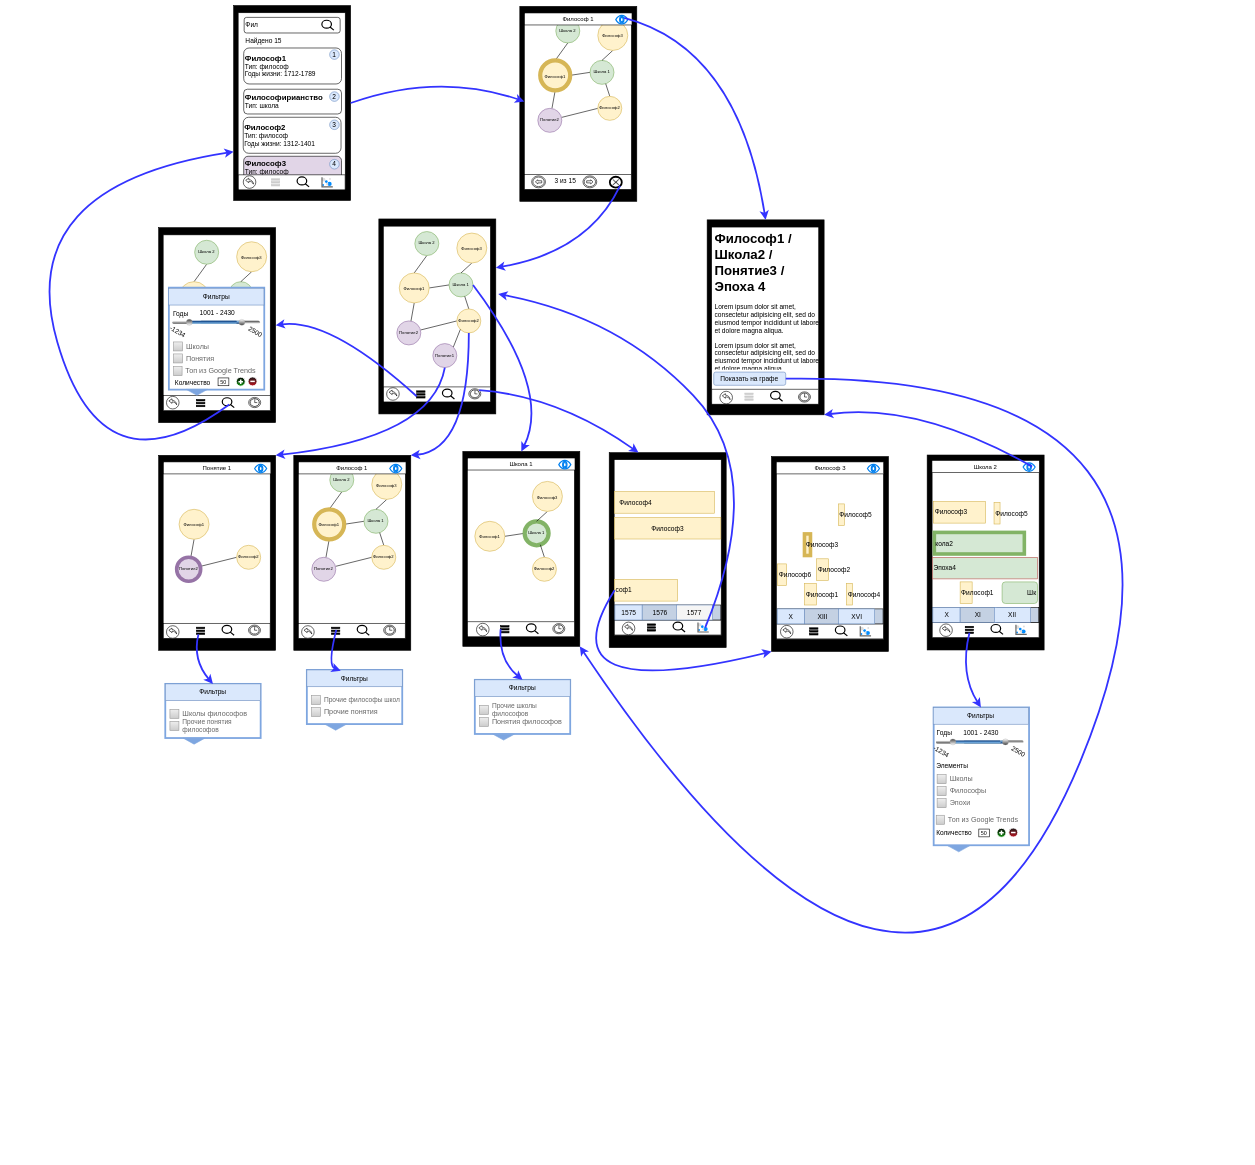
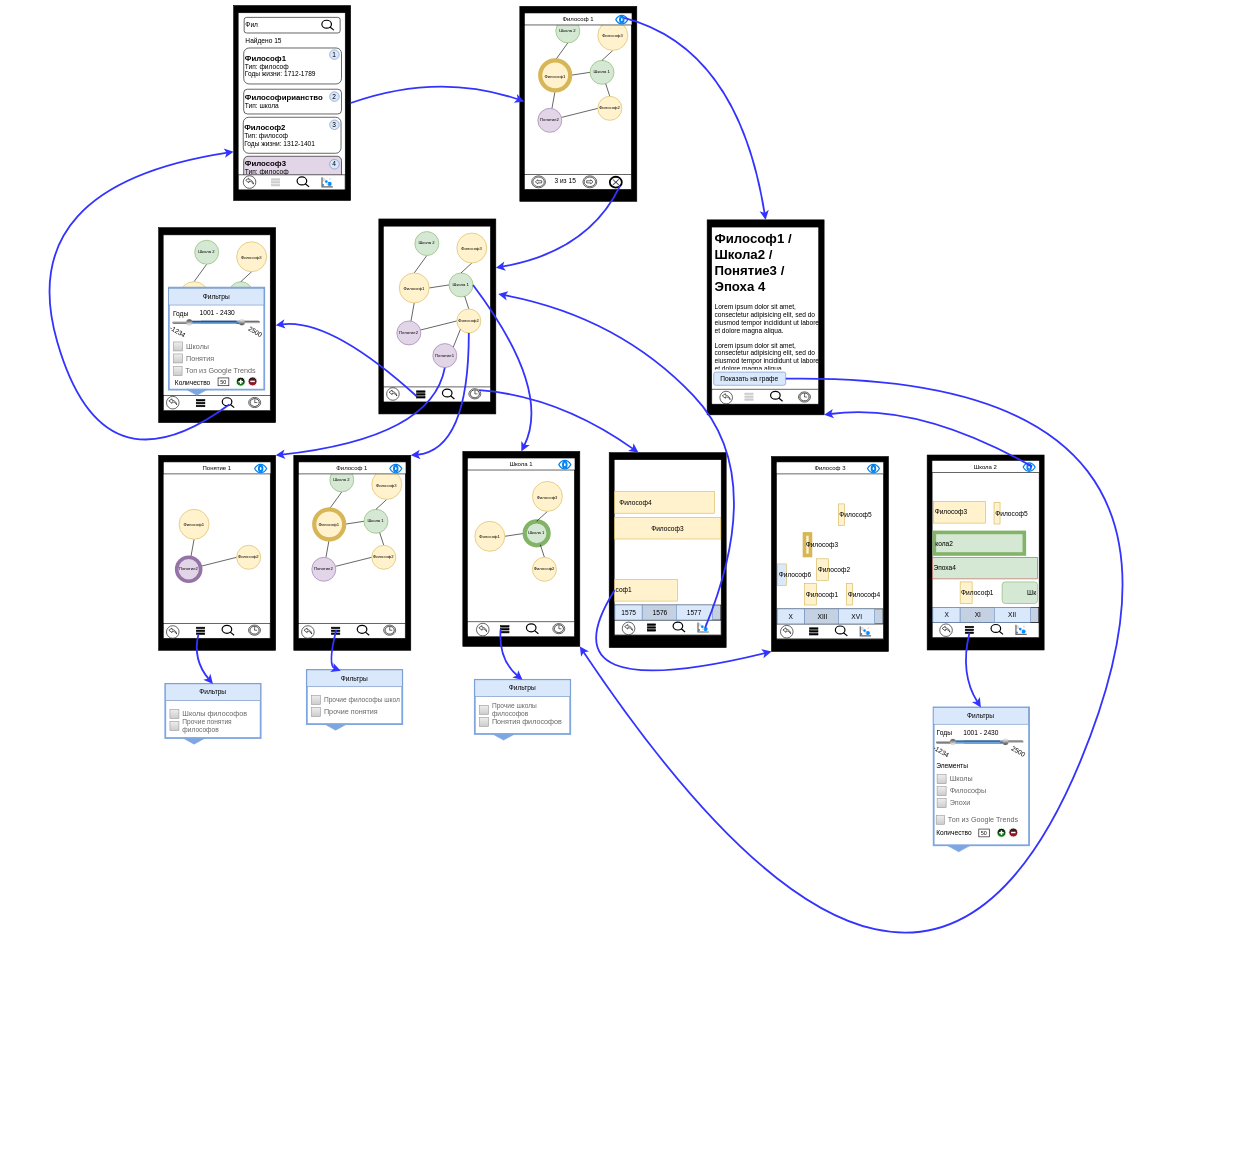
node "Философ6": fillcolor #fff2cc -> #dae8fc
node "1577": fillcolor #f5f5f5 -> #dae8fc
